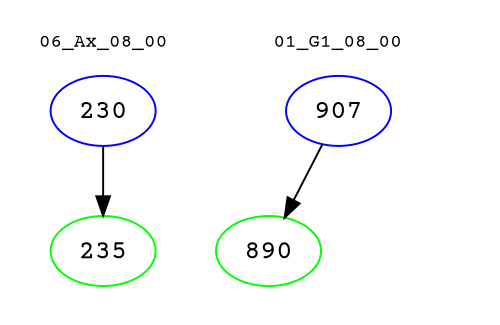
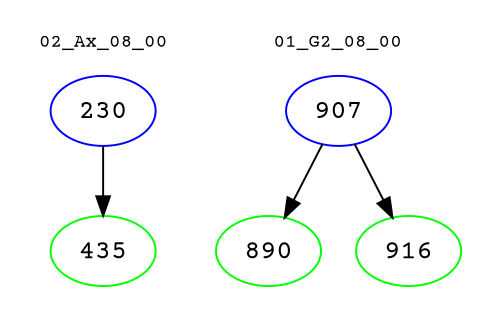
cluster "06_Ax_08_00": label "06_Ax_08_00" -> "02_Ax_08_00"
cluster "01_G1_08_00": label "01_G1_08_00" -> "01_G2_08_00"
node "235": label "235" -> "435"
node "916": added
